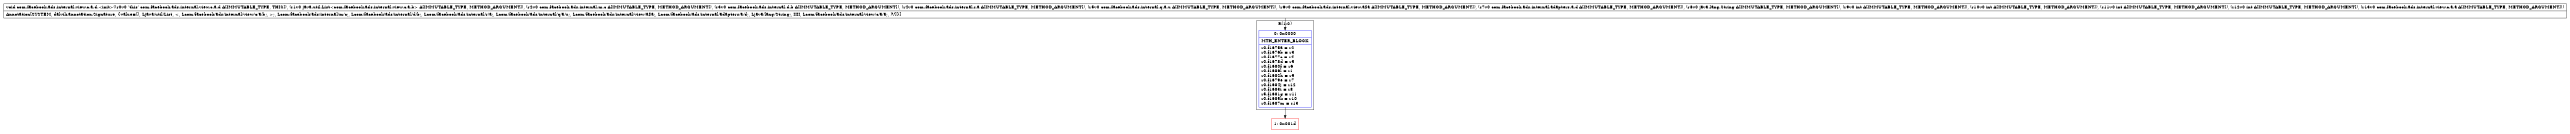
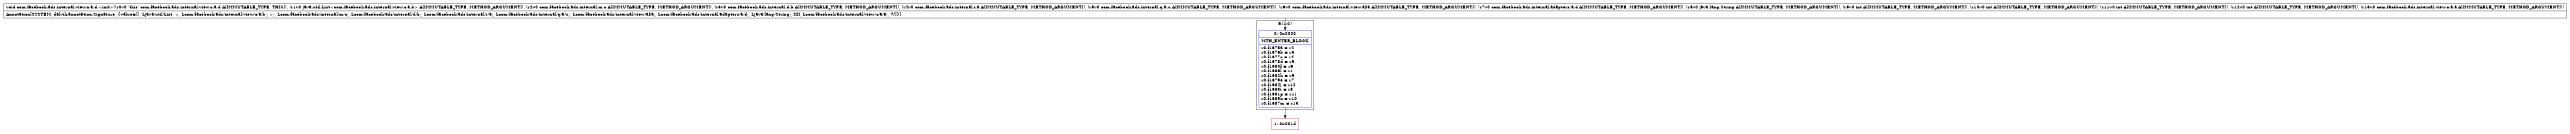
node "0: 0x0000": text "r5.f1681g = r11" -> "r0.f1681g = r11"
